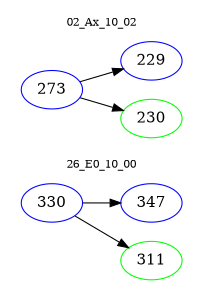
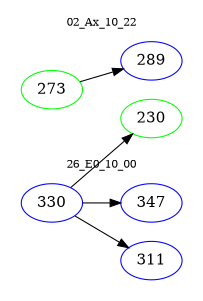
cluster "02_Ax_10_02": label "02_Ax_10_02" -> "02_Ax_10_22"
node "229": label "229" -> "289"
node "273": color blue -> green
edge "273" -> "230": now "330" -> "230"
node "311": color green -> blue
